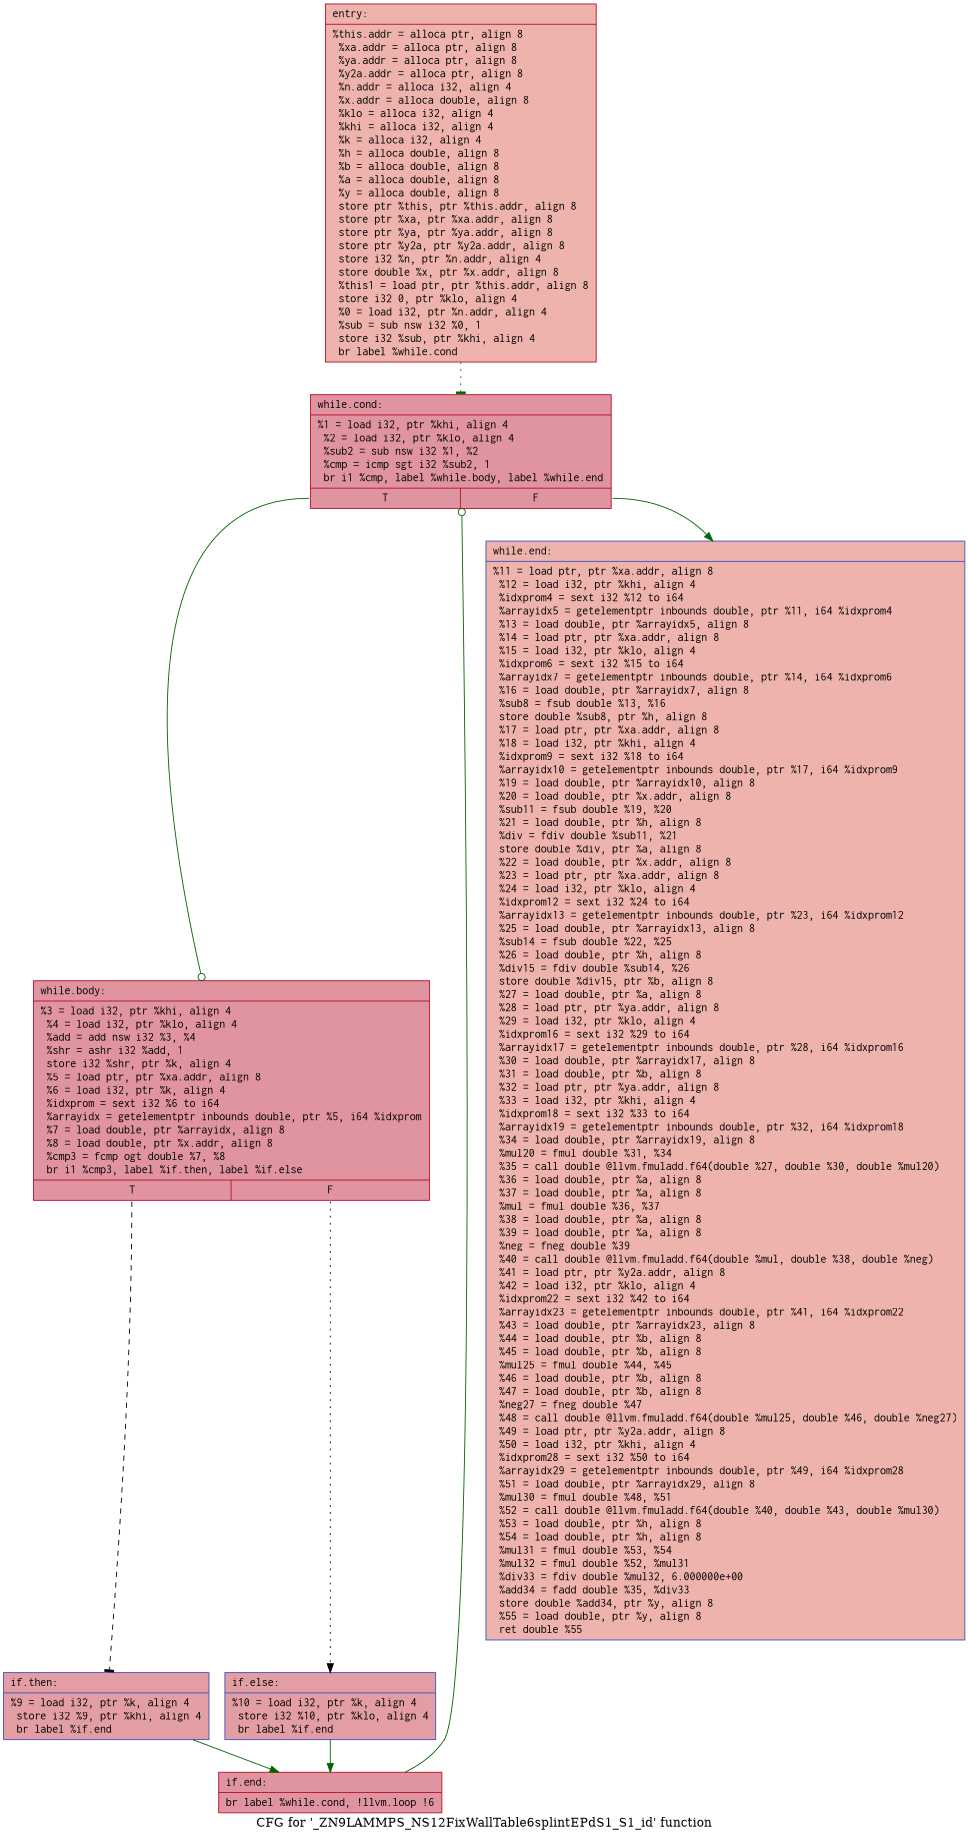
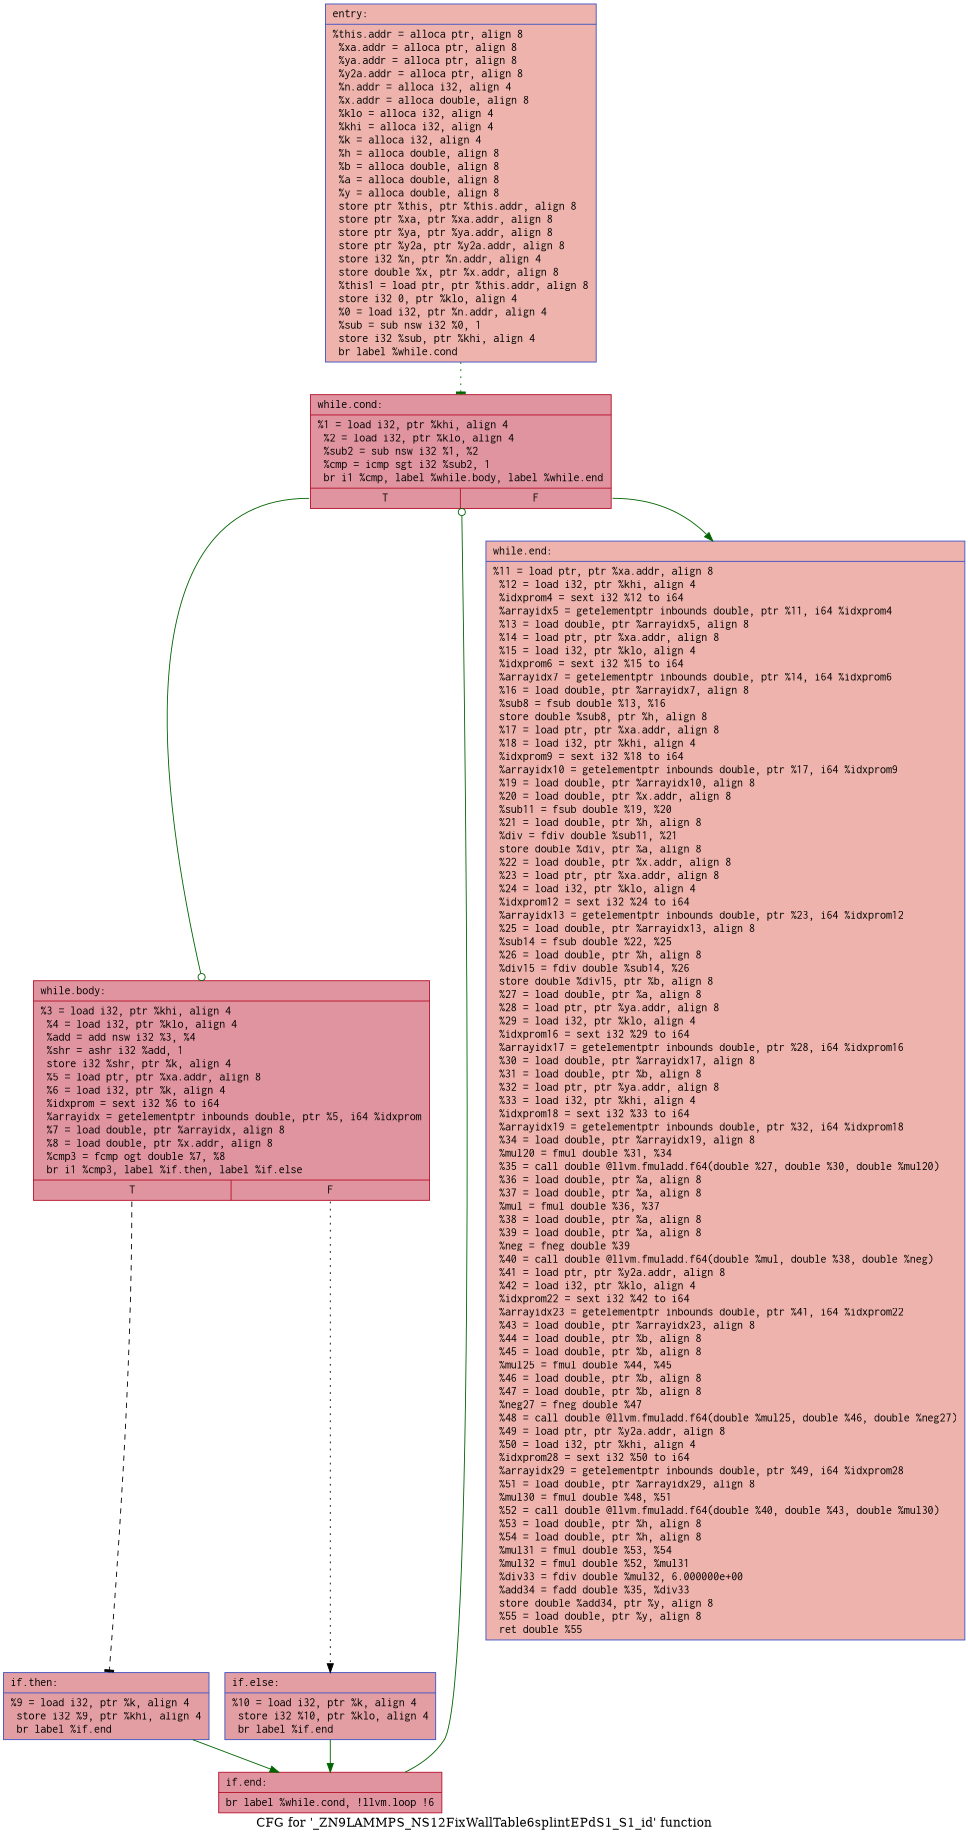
node "entry:": color #b70d28ff -> #3d50c3ff
